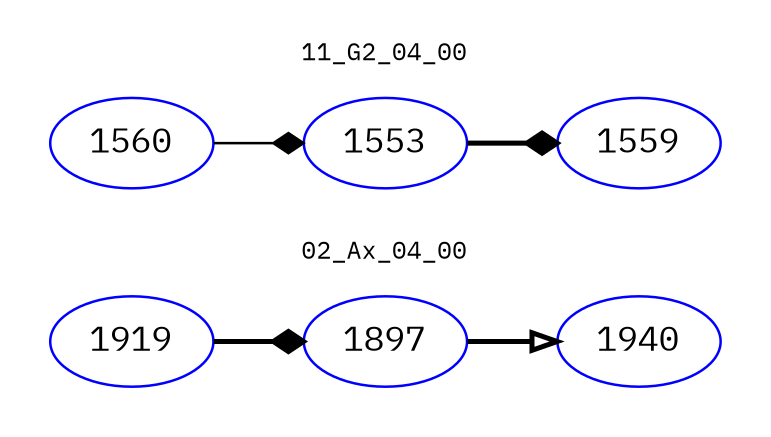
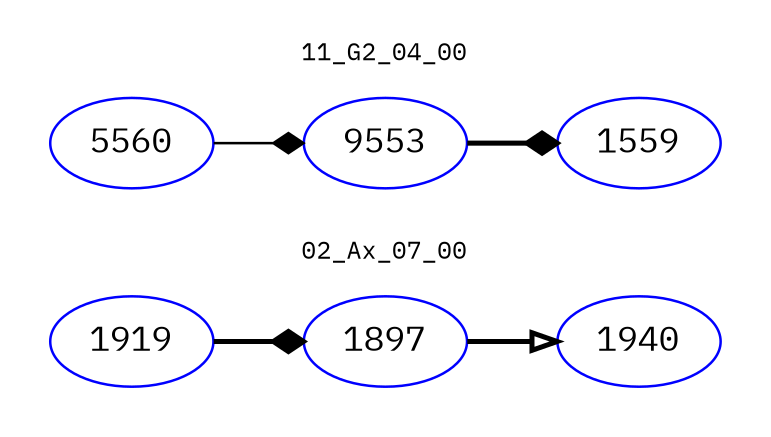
node "1560": label "1560" -> "5560"
node "1553": label "1553" -> "9553"
cluster "02_Ax_04_00": label "02_Ax_04_00" -> "02_Ax_07_00"
